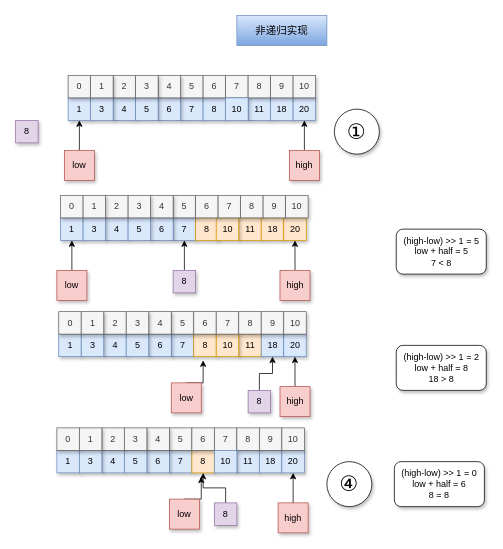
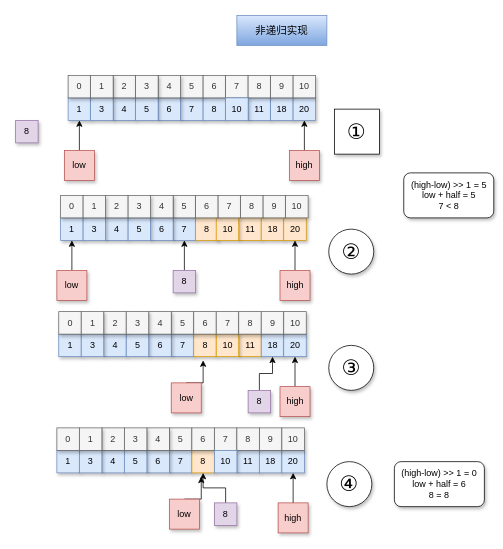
node "①": shape ellipse -> rectangle
node "②": added
node "(high-low) >> 1 = 5 low + half = 5 7 < 8": moved (441, 252) -> (449, 195)
node "③": added
node "(high-low) >> 1 = 2 low + half = 8 18 > 8": removed
